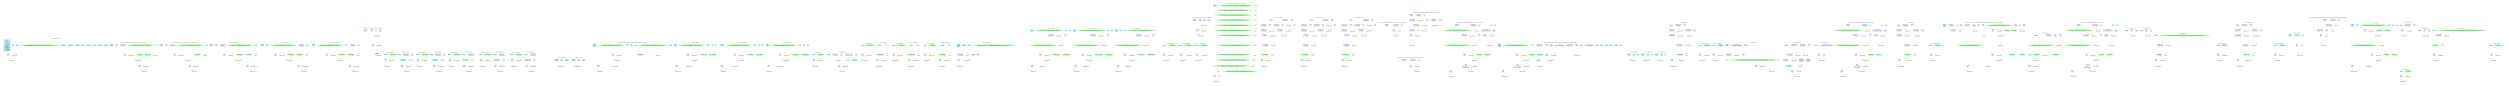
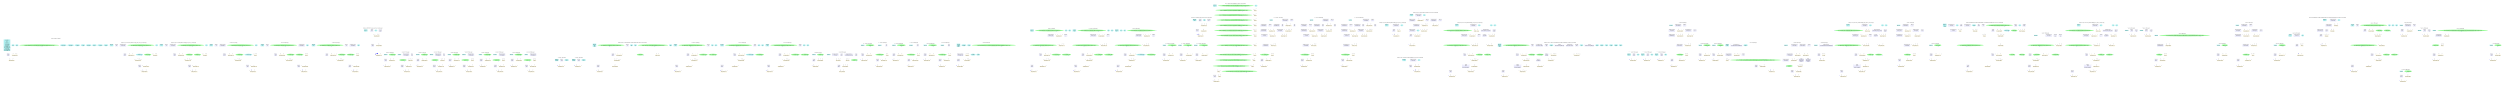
node "↰get_loss.960": fillcolor palegreen -> paleturquoise
node "✓construct.1179": fillcolor palegreen -> paleturquoise
node "✓construct.1170": added
node "✓↓↓construct.1138": fillcolor paleturquoise -> palegreen
node "✗construct.1107": fillcolor paleturquoise -> palegreen
